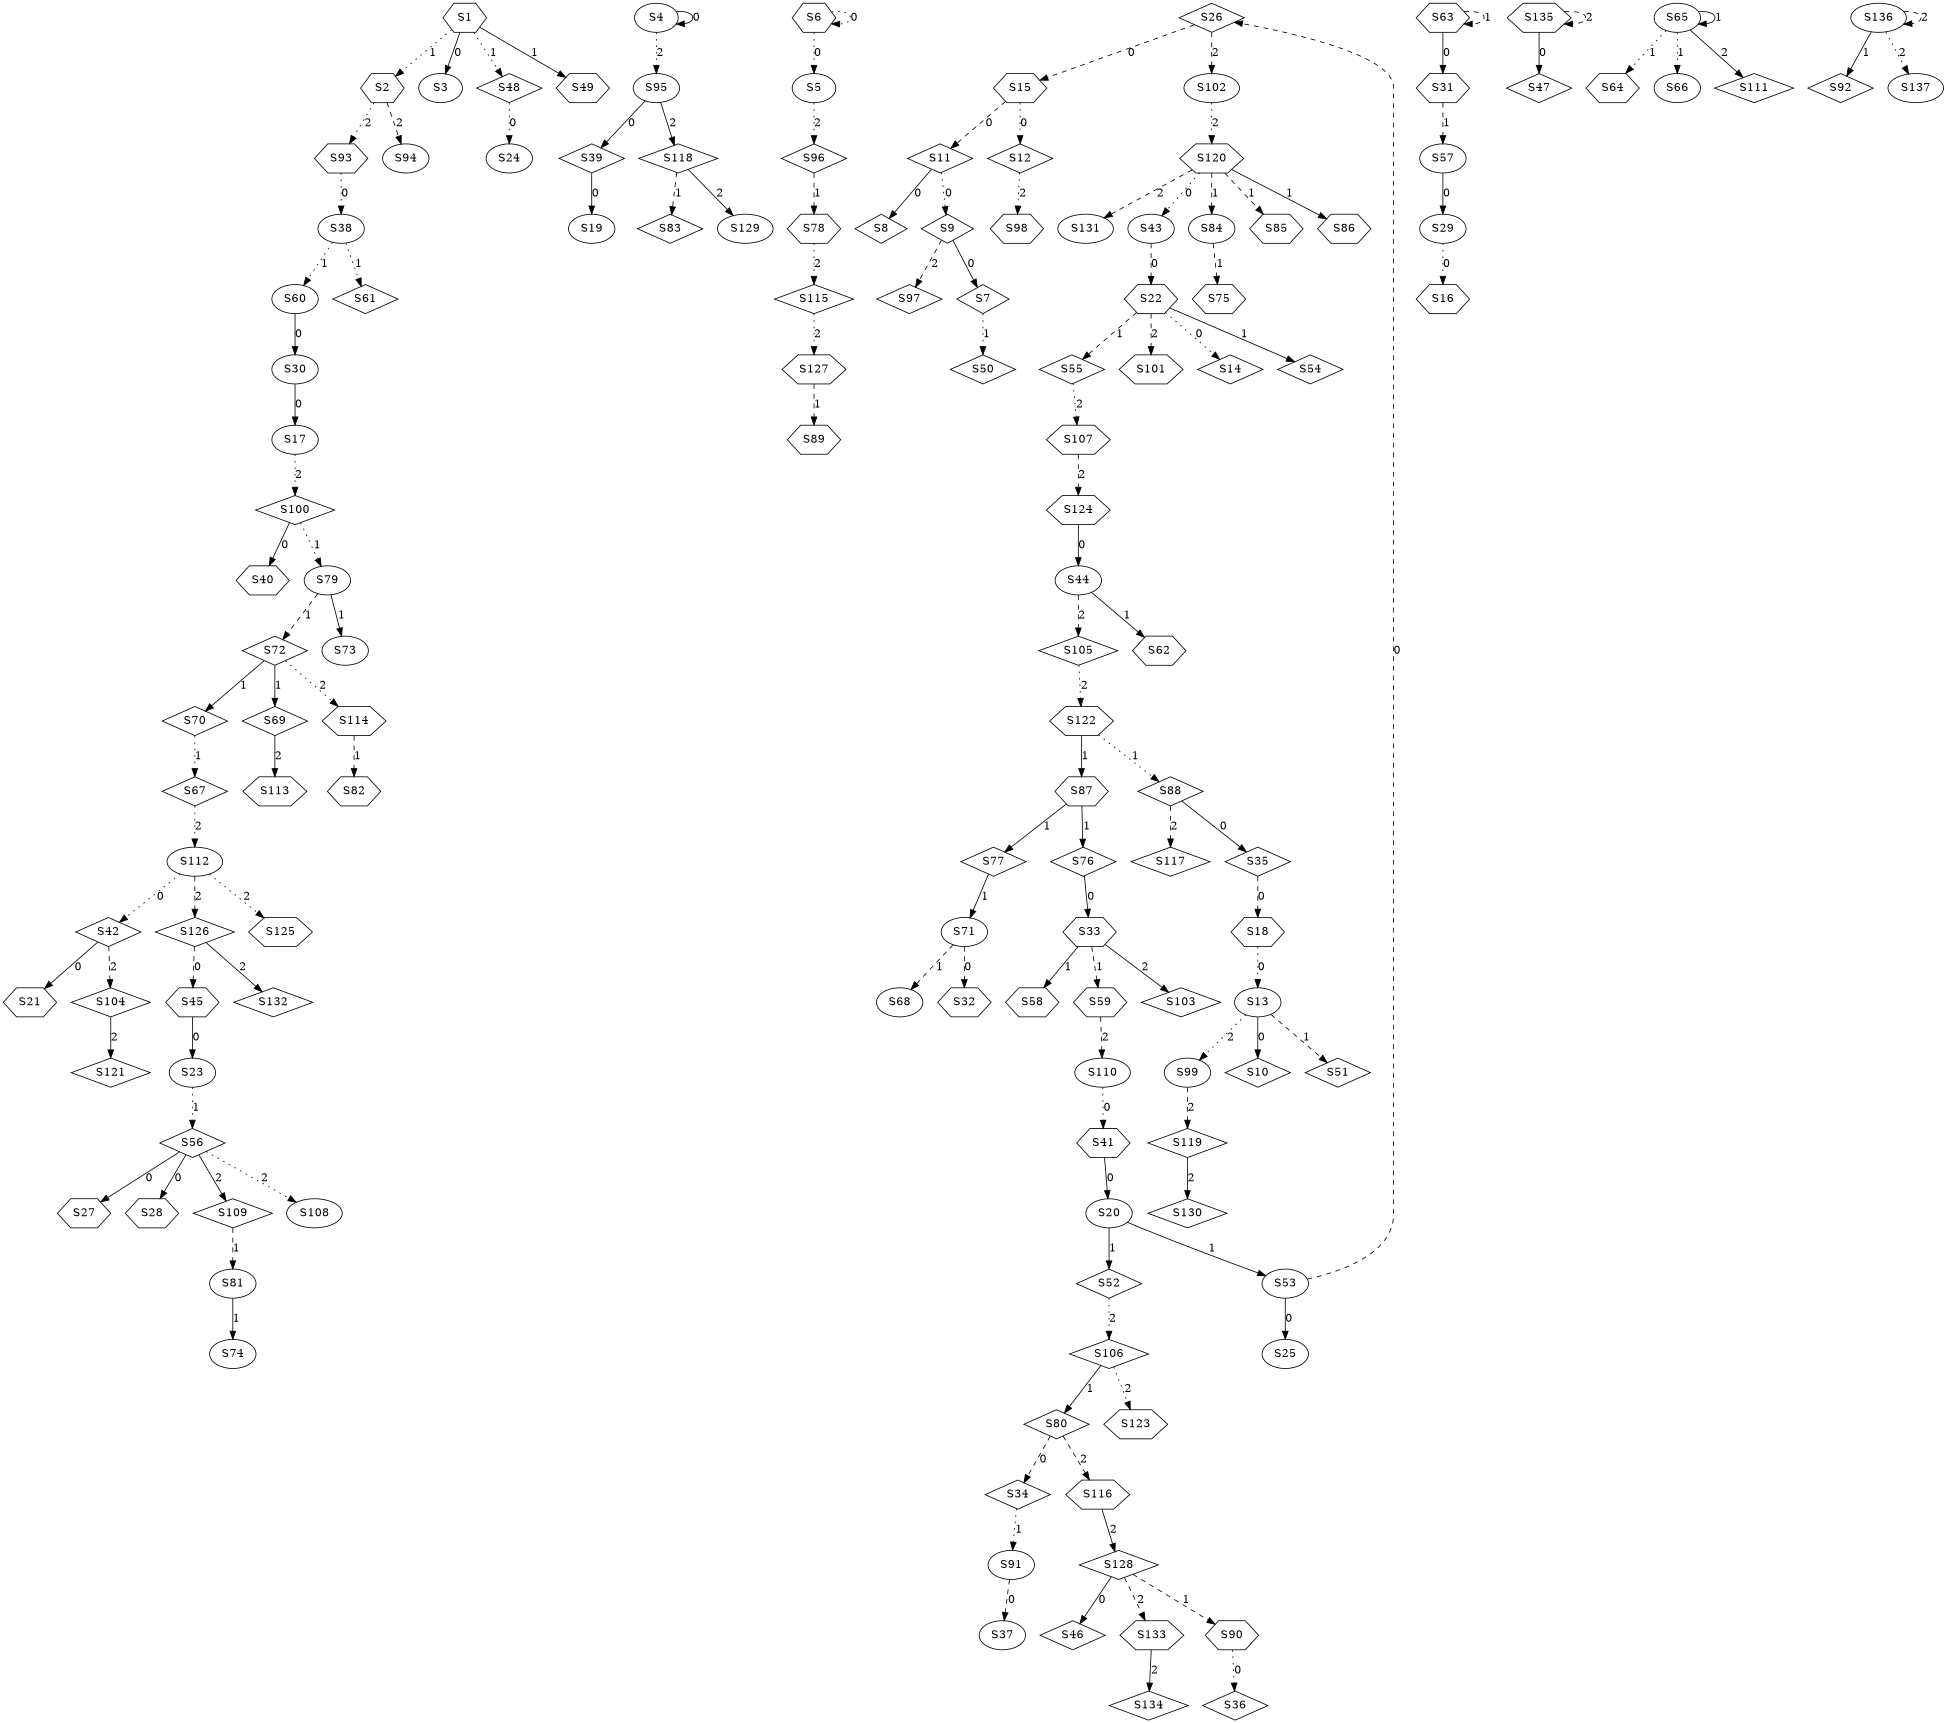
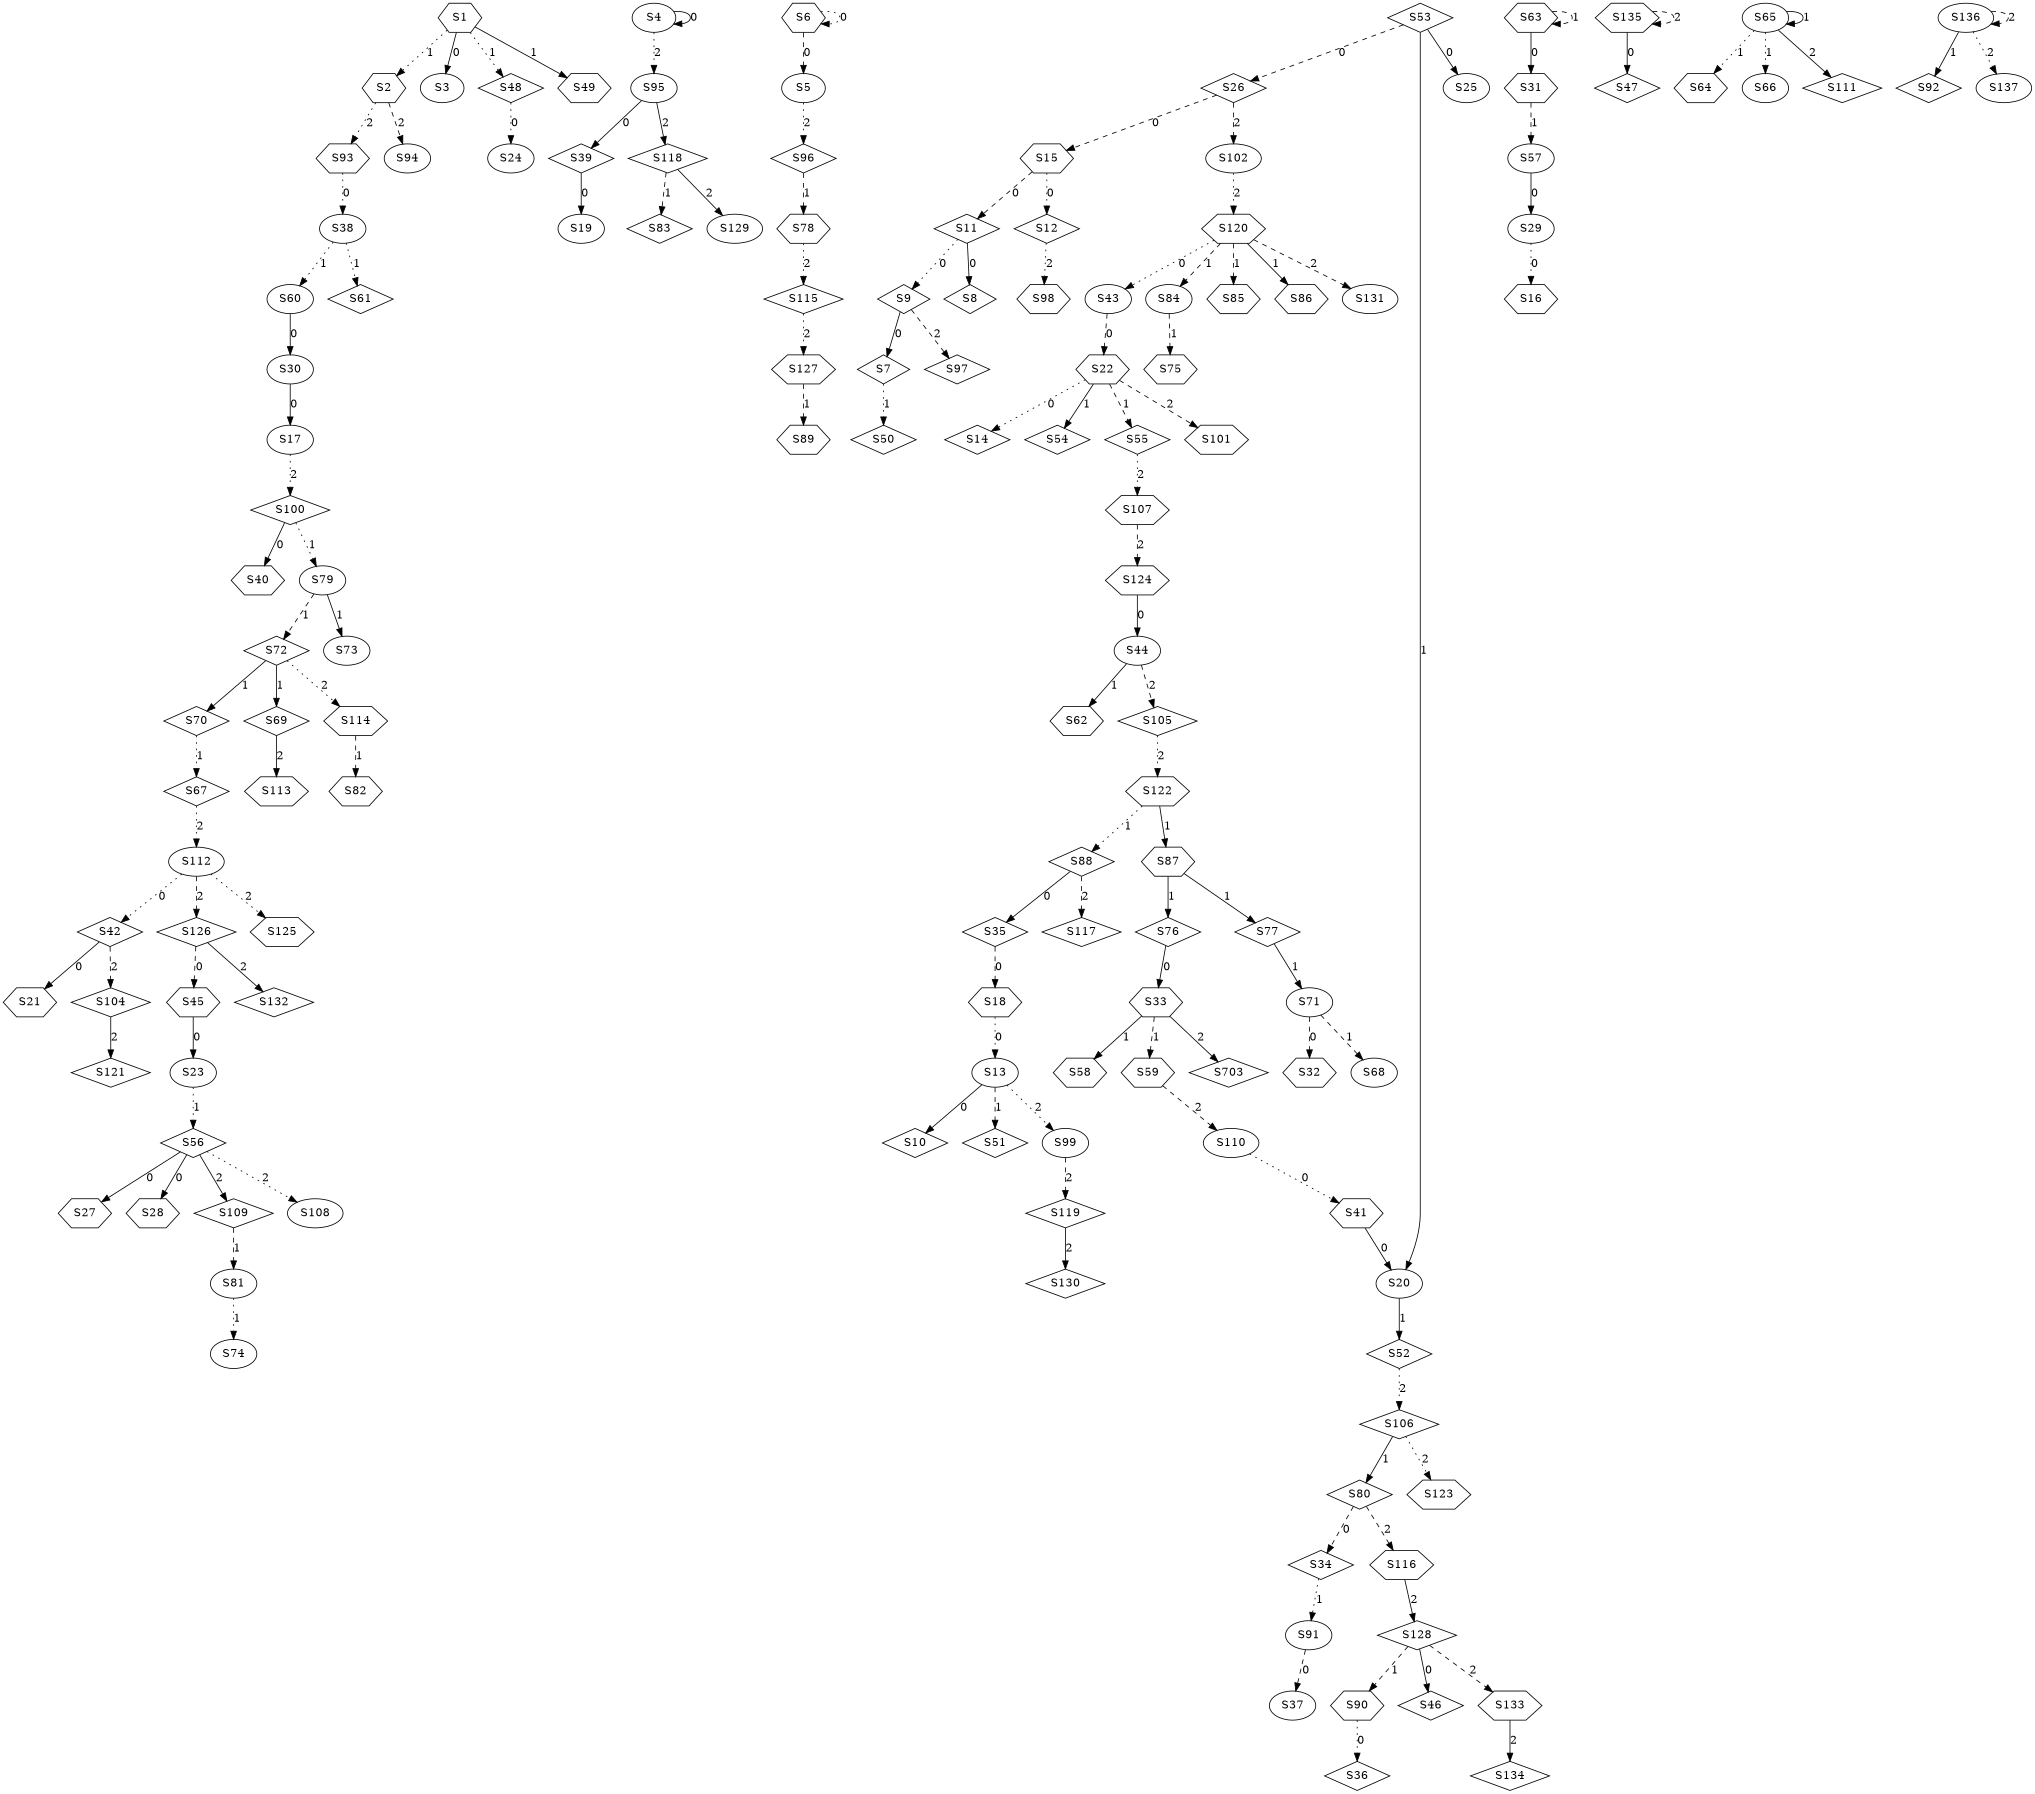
edge "S6" -> "S5": style dotted -> dashed
node "S103": label "S103" -> "S703"
edge "S20" -> "S53": reversed
node "S53": shape ellipse -> diamond
edge "S81" -> "S74": style solid -> dotted
